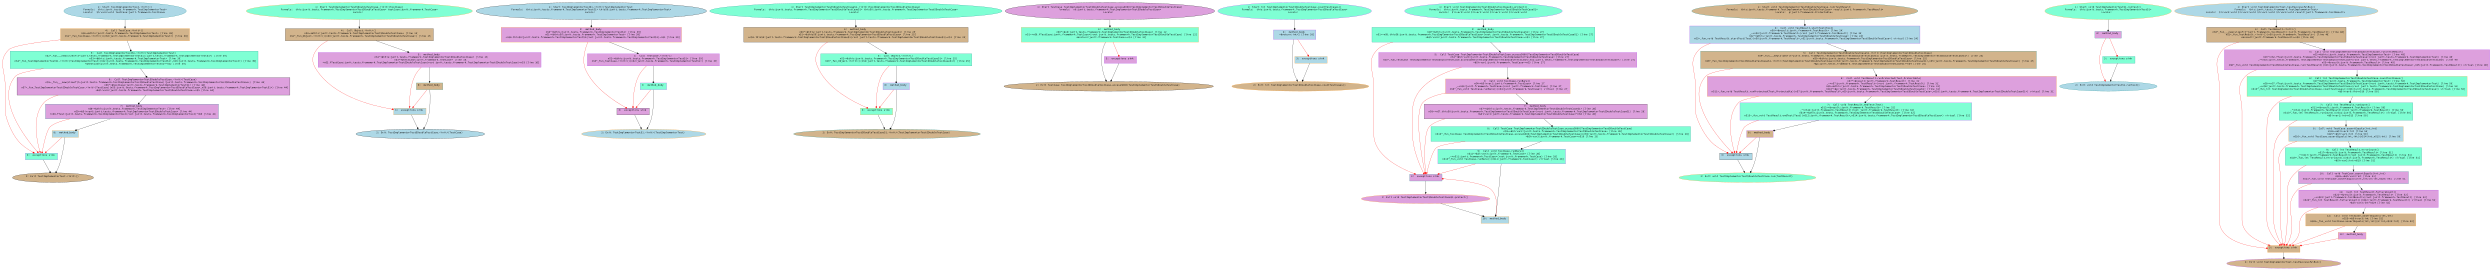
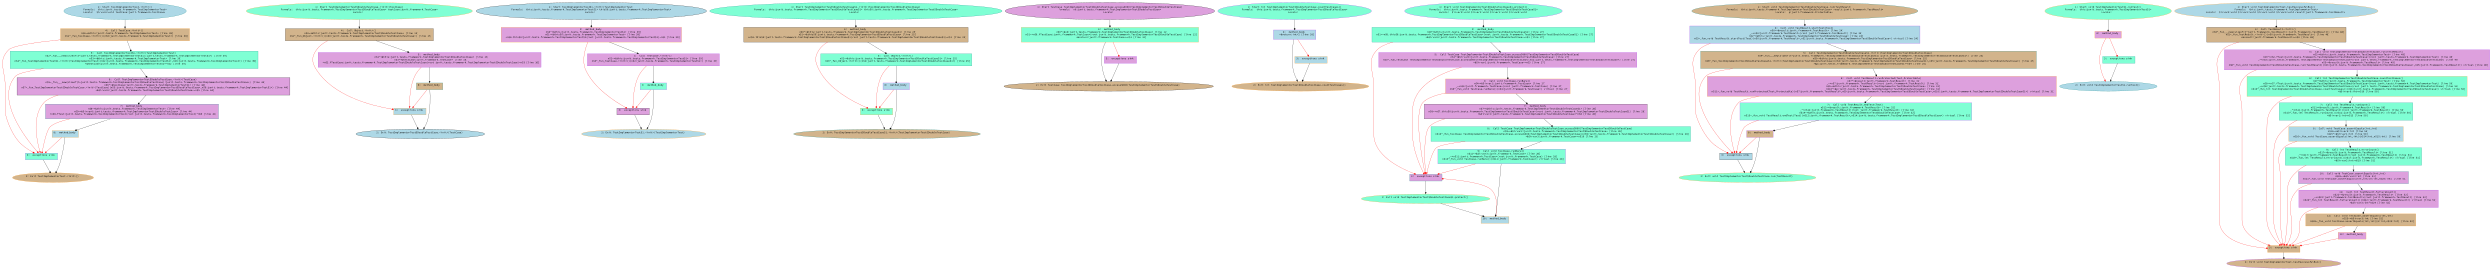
node "4:  method_body": color teal -> darkorange
node "2: Exit TestImplementorTest.<init>()": color black -> darkorange
node "2: Exit void TestImplementorTest$DoubleTestCase$1.protect()": fillcolor plum -> aquamarine
